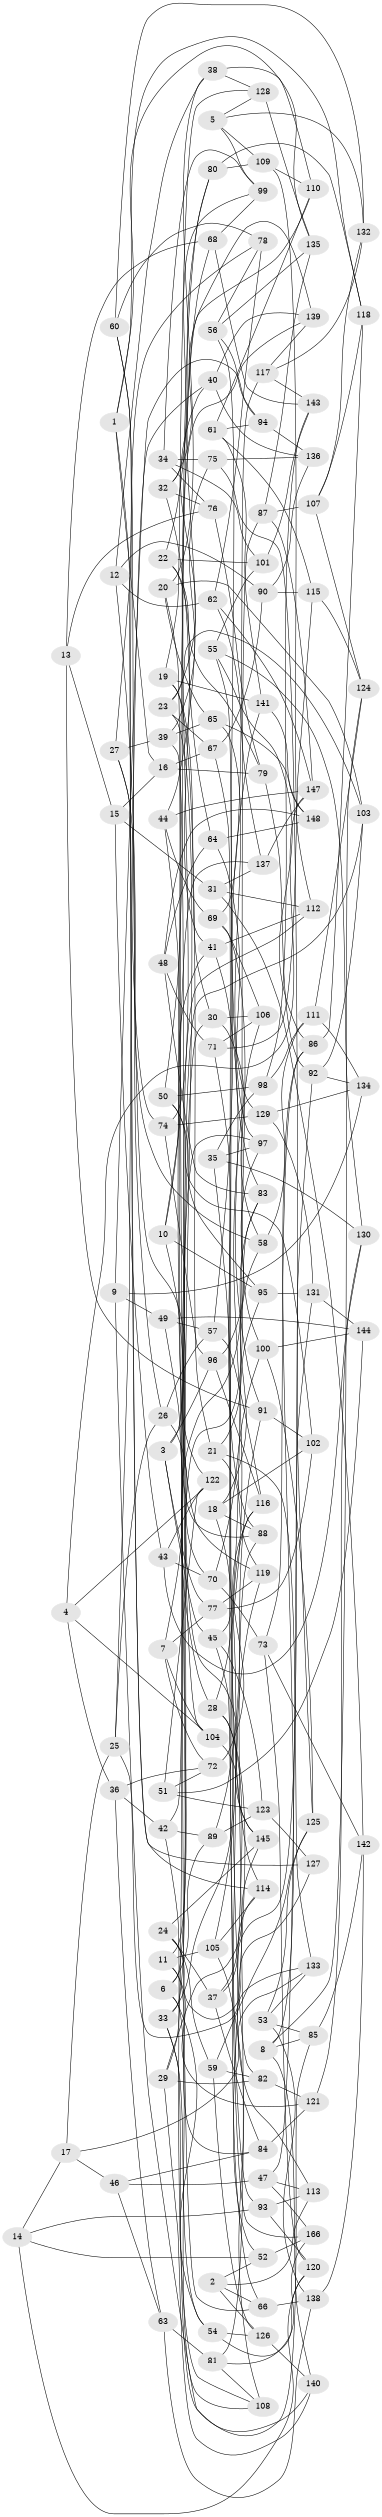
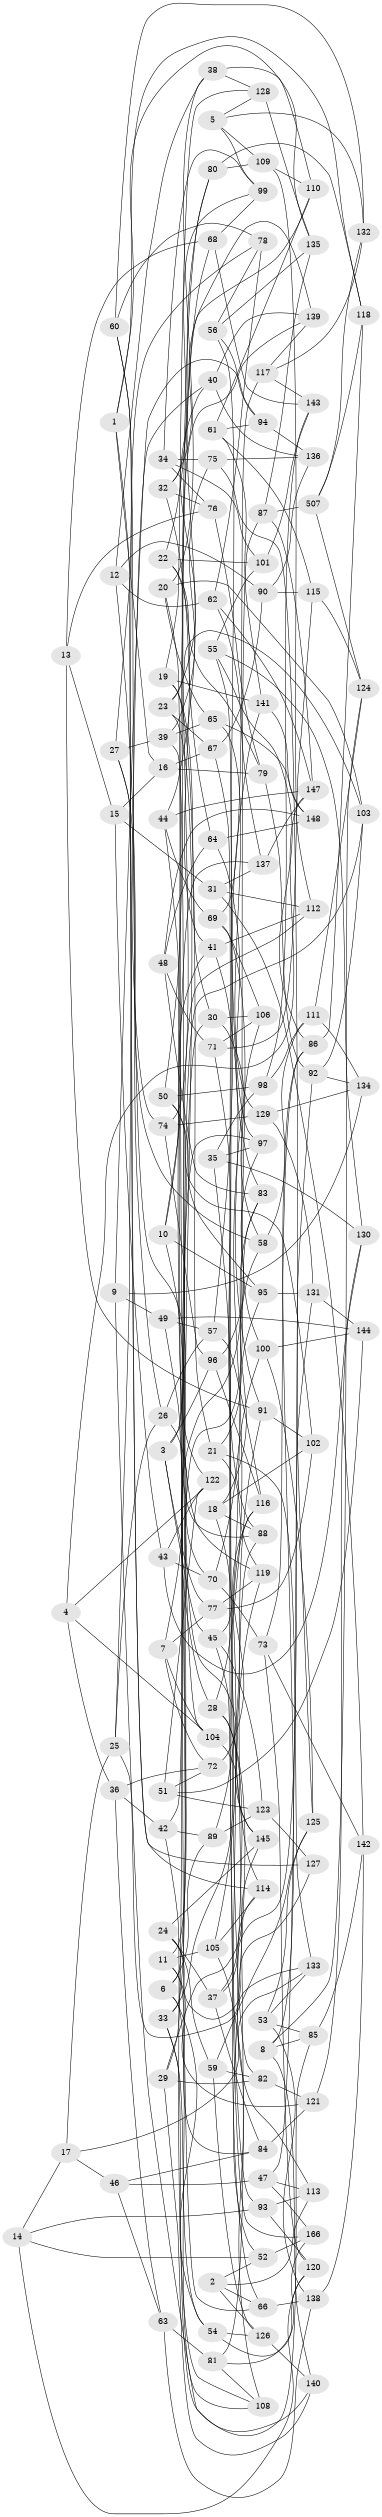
node "107": label "107" -> "507"
